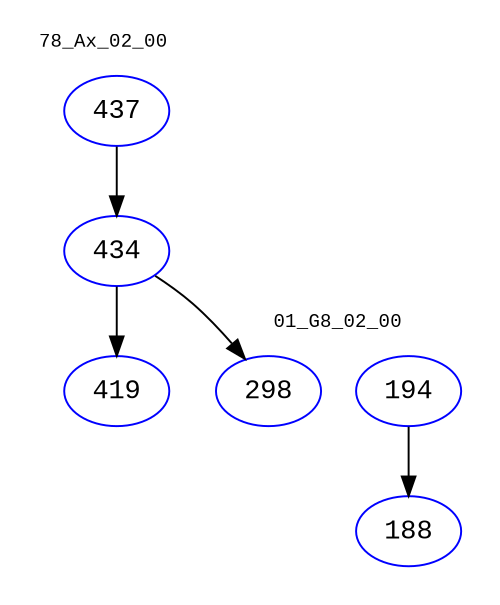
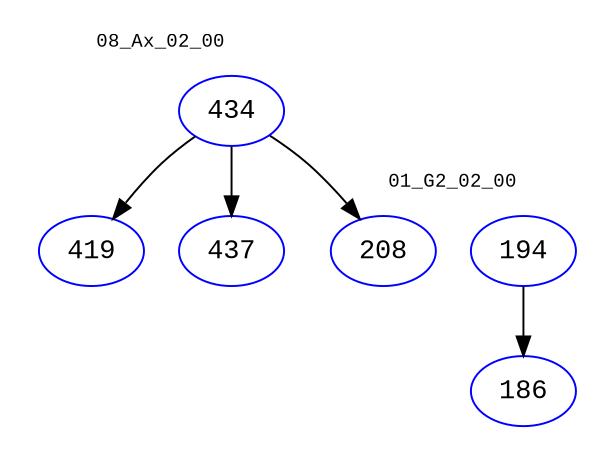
cluster "78_Ax_02_00": label "78_Ax_02_00" -> "08_Ax_02_00"
edge "437" -> "434": reversed
cluster "01_G8_02_00": label "01_G8_02_00" -> "01_G2_02_00"
node "298": label "298" -> "208"
node "188": label "188" -> "186"
